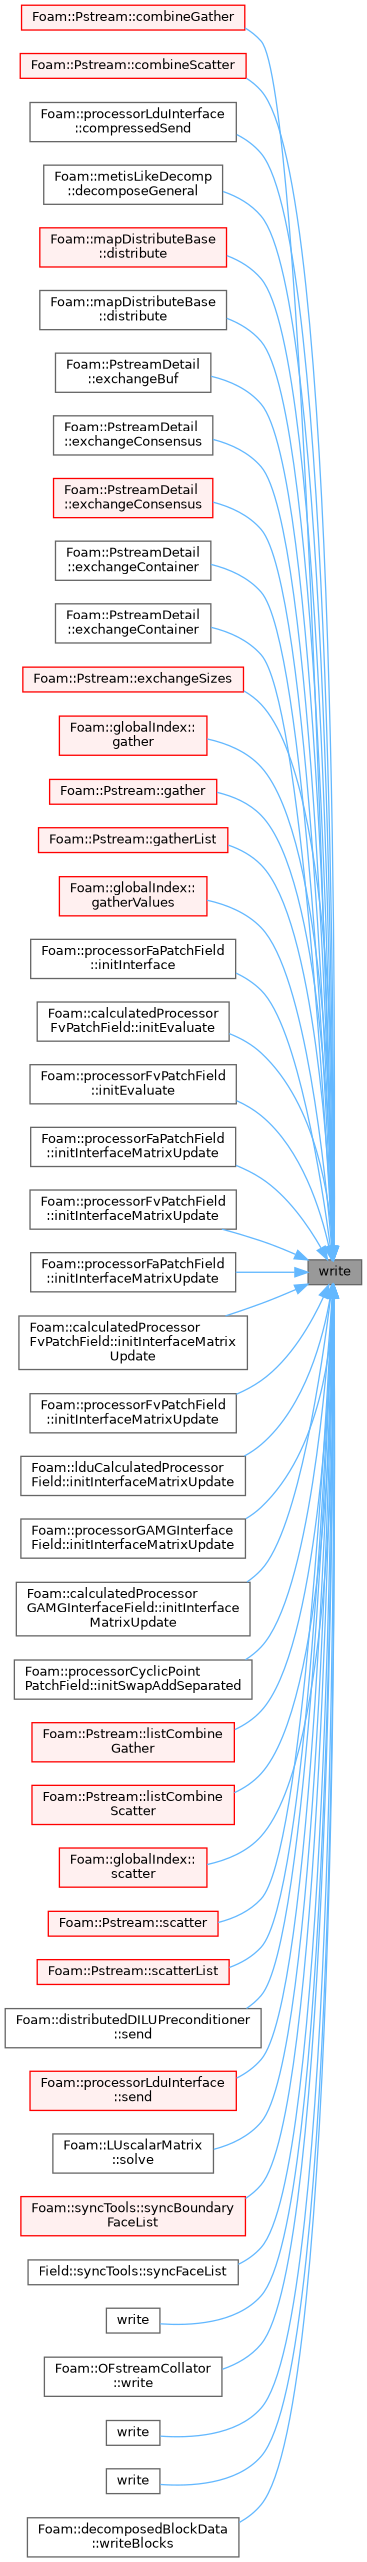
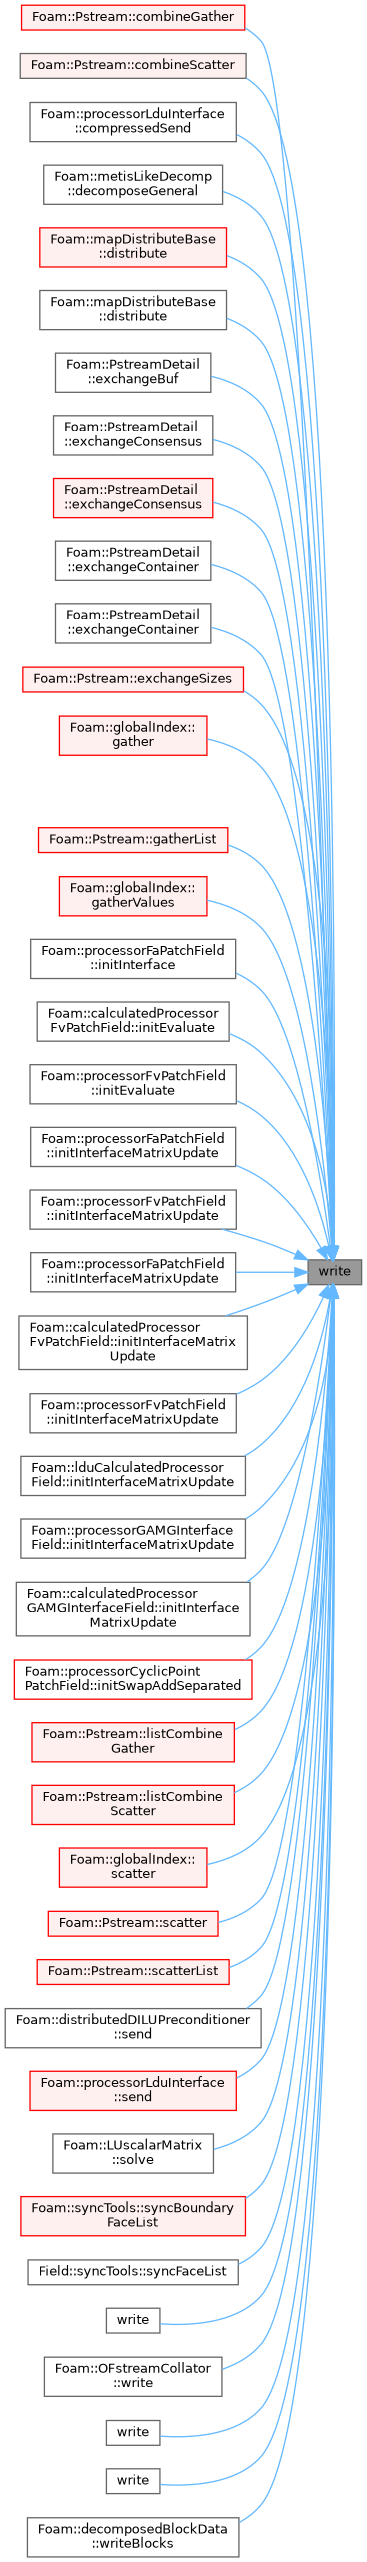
node "Foam::Pstream::combineScatter": color red -> grey40
node "Foam::Pstream::gather": removed
node "Foam::processorCyclicPoint PatchField::initSwapAddSeparated": color grey40 -> red
